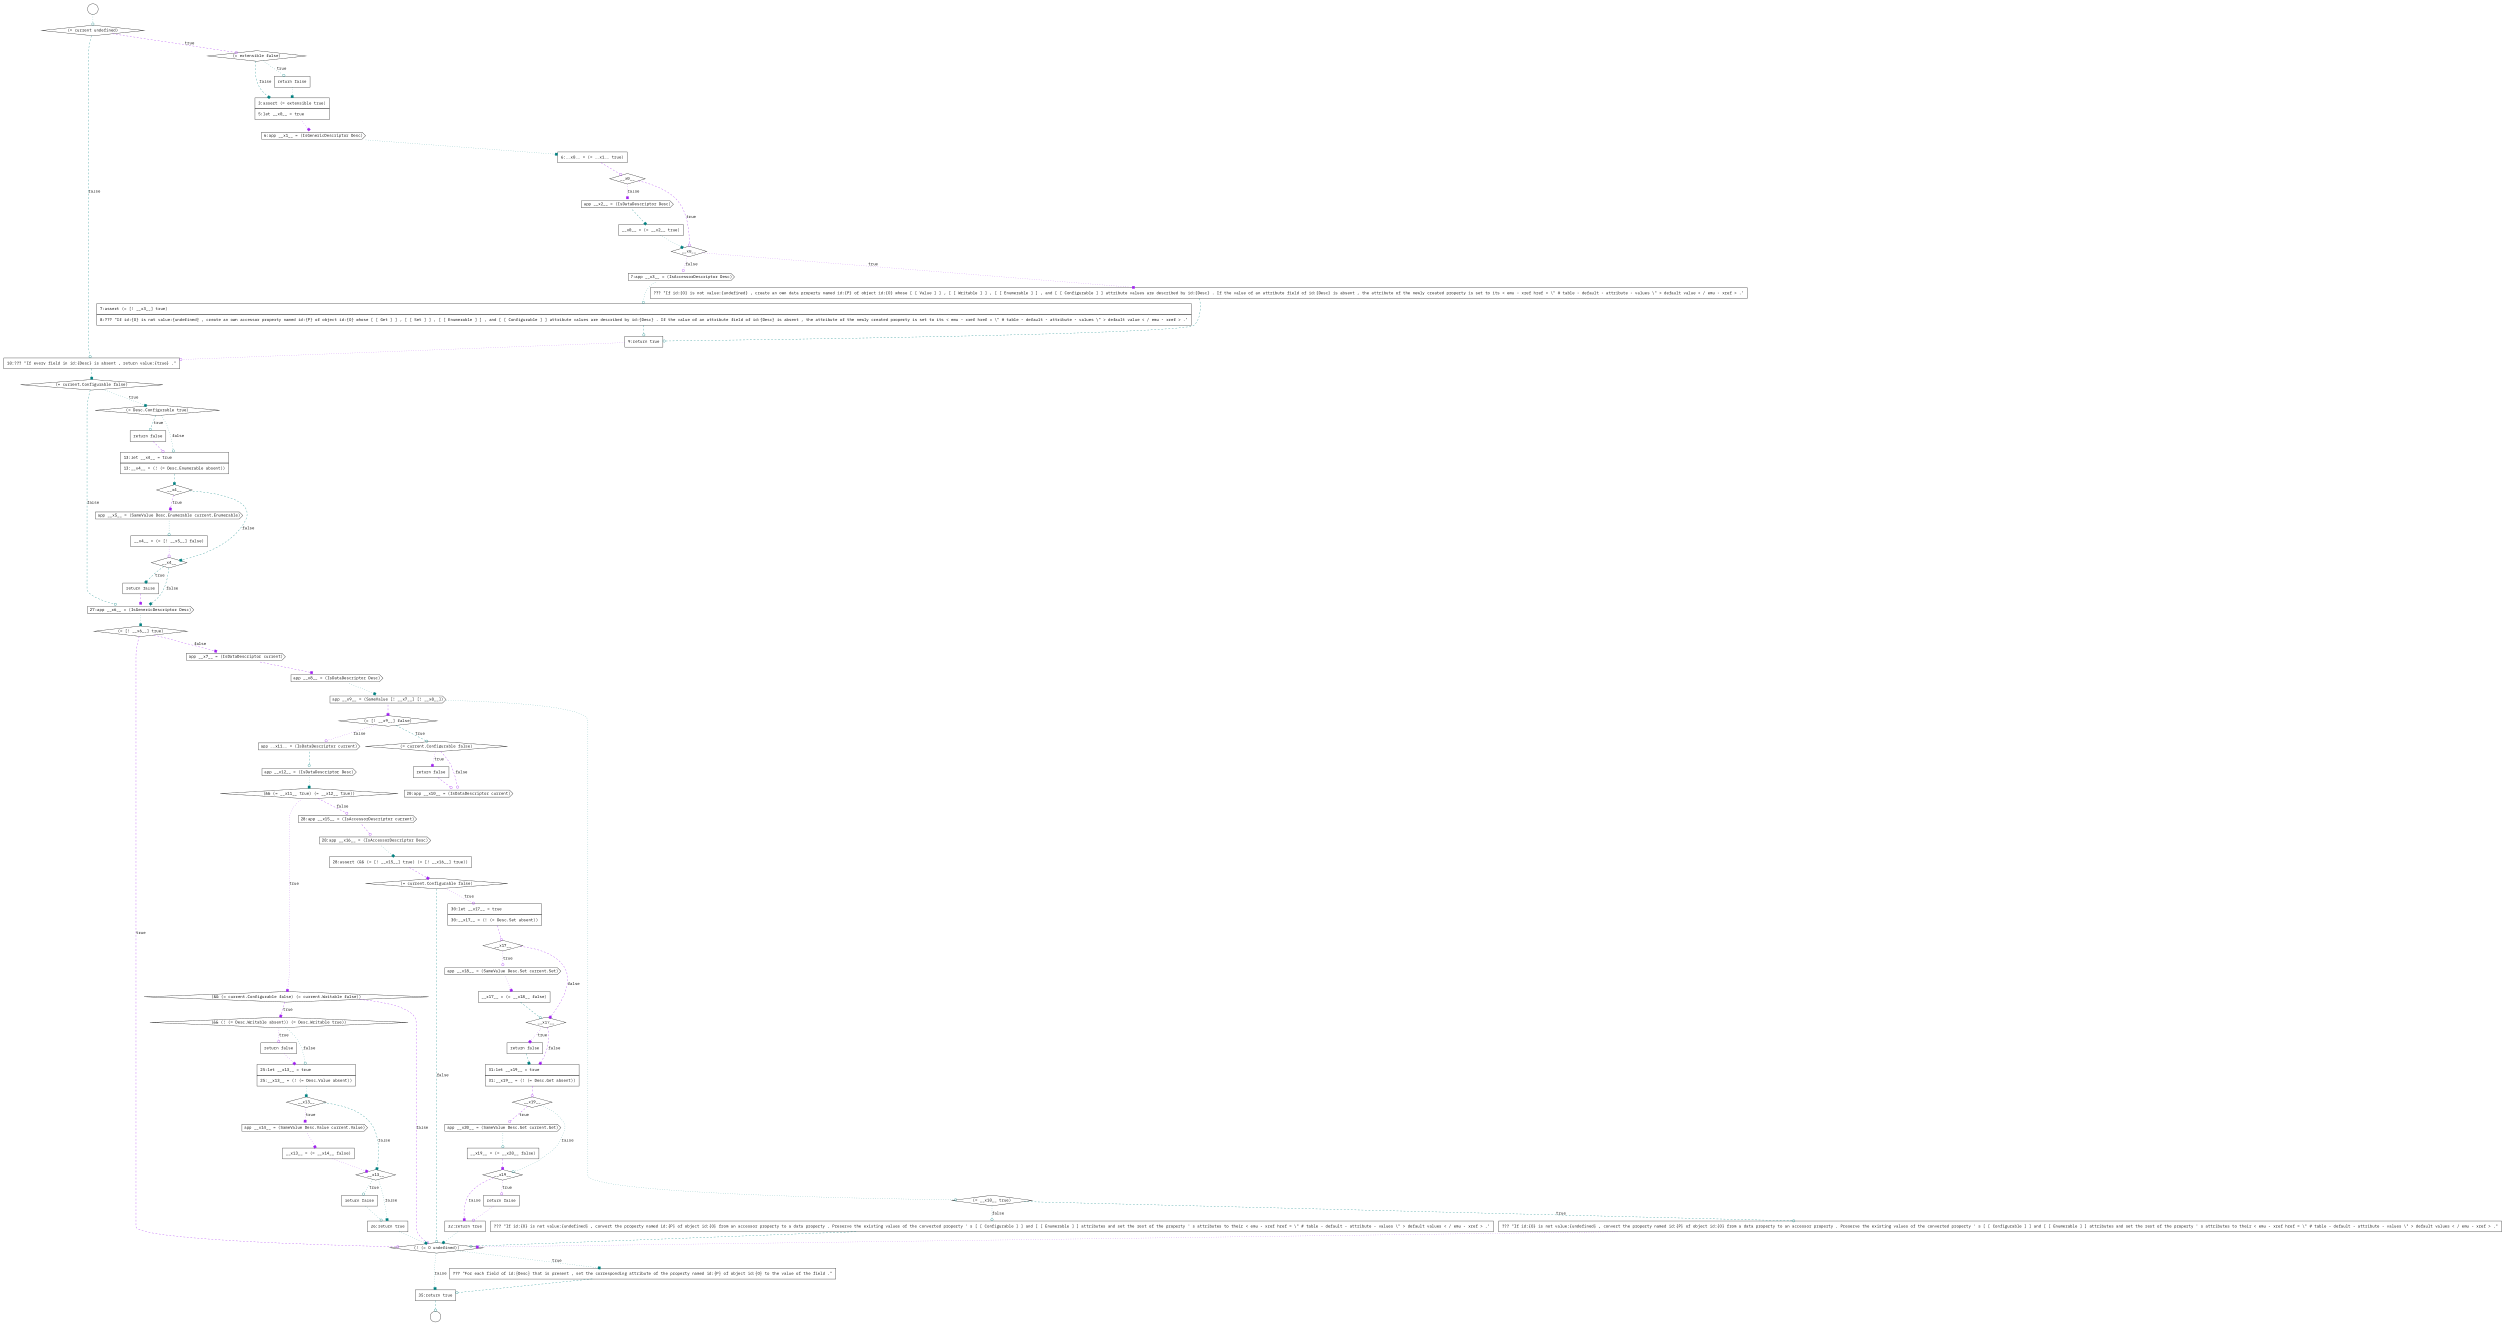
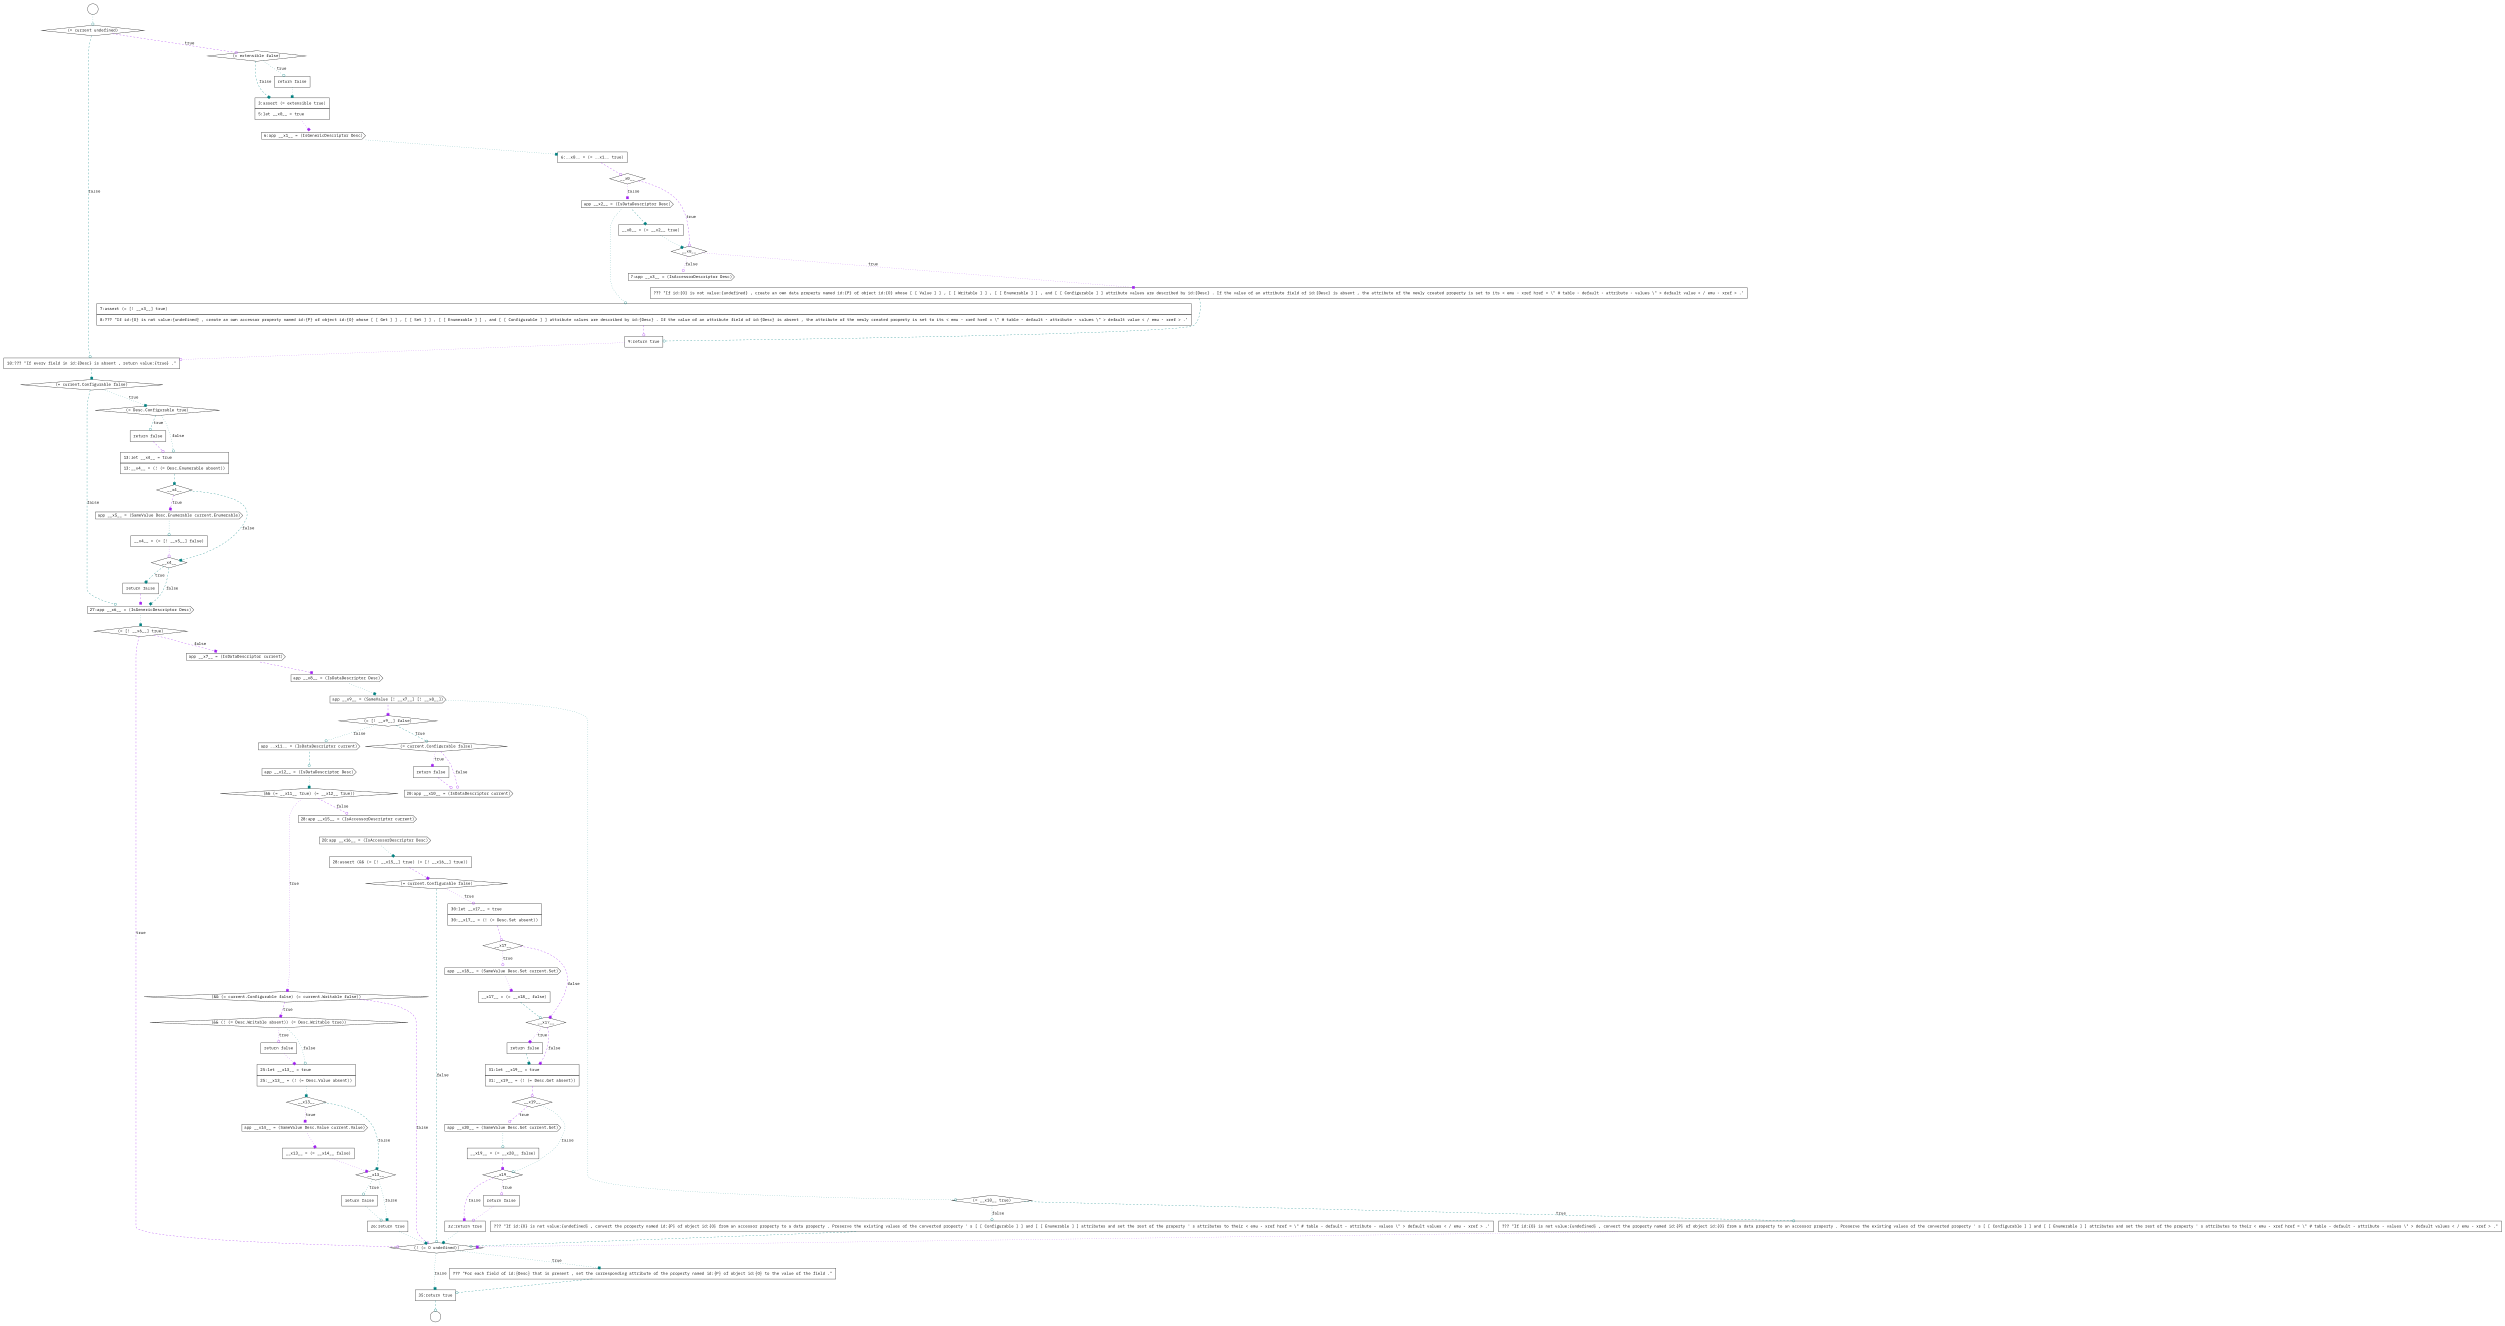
edge "7:app __x3__ = (IsAccessorDescriptor Desc)" -> "7:assert (= [! __x3__] true)": now "app __x2__ = (IsDataDescriptor Desc)" -> "7:assert (= [! __x3__] true)"
edge "7:assert (= [! __x3__] true)" -> "9:return true": color teal -> purple
edge "(= [! __x9__] false)" -> "app __x11__ = (IsDataDescriptor current)": color purple -> teal
edge "28:app __x15__ = (IsAccessorDescriptor current)" -> "28:app __x16__ = (IsAccessorDescriptor Desc)": removed
